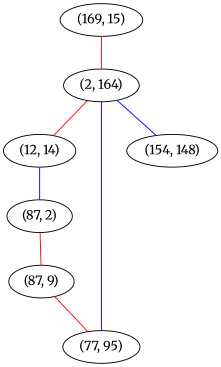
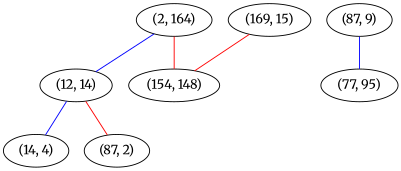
edge "(169, 15)" -- "(2, 164)": now "(169, 15)" -- "(154, 148)"
edge "(2, 164)" -- "(12, 14)": color red -> blue
edge "(2, 164)" -- "(154, 148)": color blue -> red
node "(14, 4)": added
edge "(12, 14)" -- "(87, 2)": color blue -> red
edge "(2, 164)" -- "(77, 95)": removed
edge "(87, 2)" -- "(87, 9)": removed
edge "(87, 9)" -- "(77, 95)": color red -> blue
